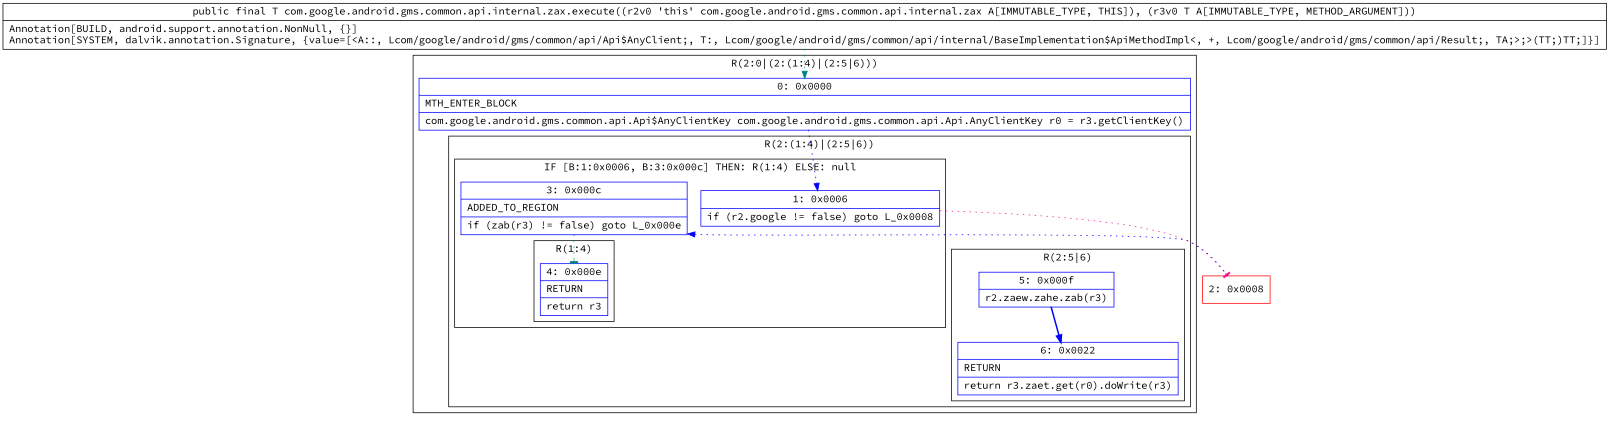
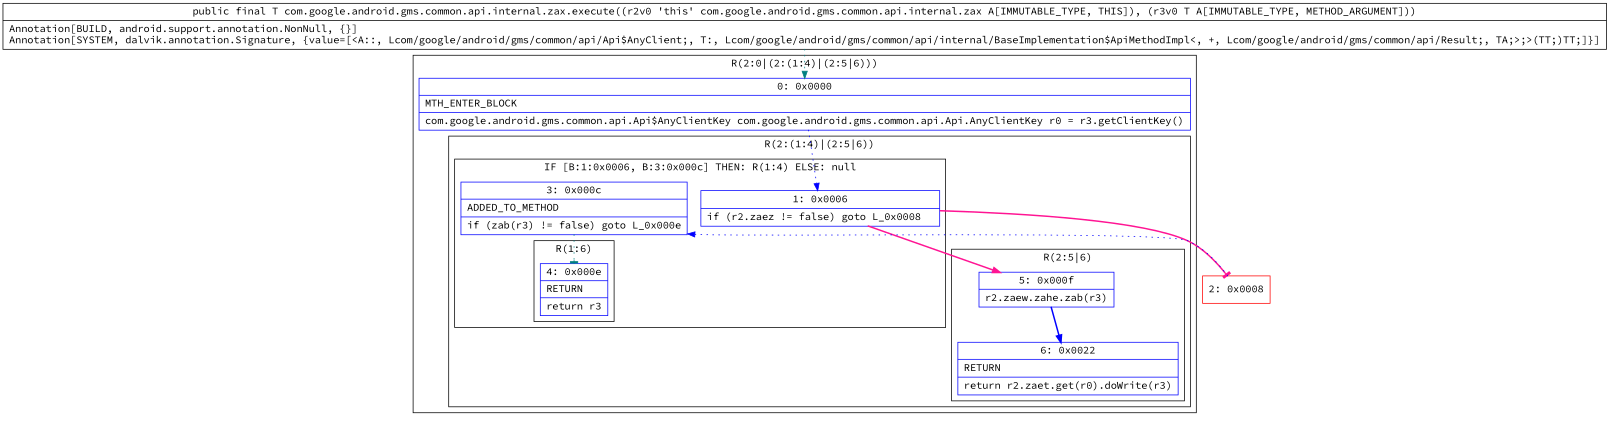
node "3: 0x000c": text "ADDED_TO_REGION" -> "ADDED_TO_METHOD"
node "1: 0x0006": text "if (r2.google != false) goto L_0x0008" -> "if (r2.zaez != false) goto L_0x0008"
edge "1: 0x0006" -> "2: 0x0008": style dotted -> bold
edge "1: 0x0006" -> "5: 0x000f": added
cluster "R(1:4)": label "R(1:4)" -> "R(1:6)"
node "6: 0x0022": text "return r3.zaet.get(r0).doWrite(r3)" -> "return r2.zaet.get(r0).doWrite(r3)"
